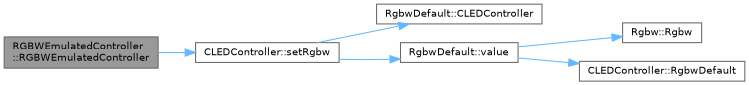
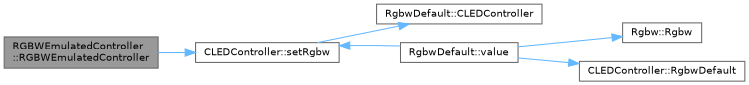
edge "CLEDController::setRgbw" -> "RgbwDefault::value": reversed
